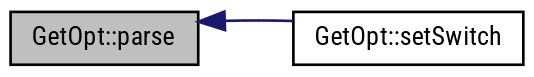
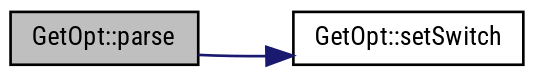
edge "GetOpt::setSwitch" -> "GetOpt::parse": reversed
